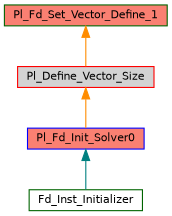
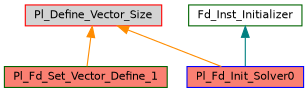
edge "Pl_Define_Vector_Size" -> "Pl_Fd_Set_Vector_Define_1": reversed
edge "Fd_Inst_Initializer" -> "Pl_Fd_Init_Solver0": reversed
